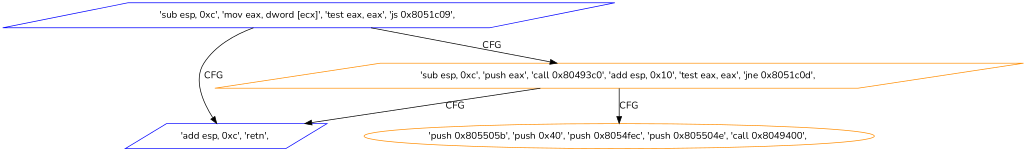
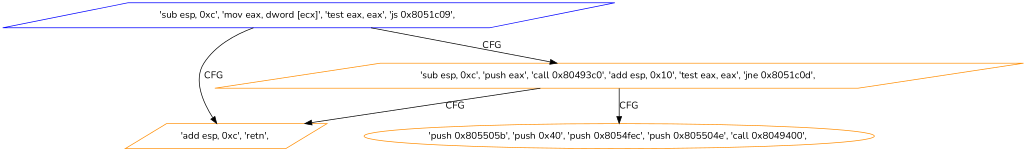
node "'add esp, 0xc', 'retn',": color blue -> darkorange
